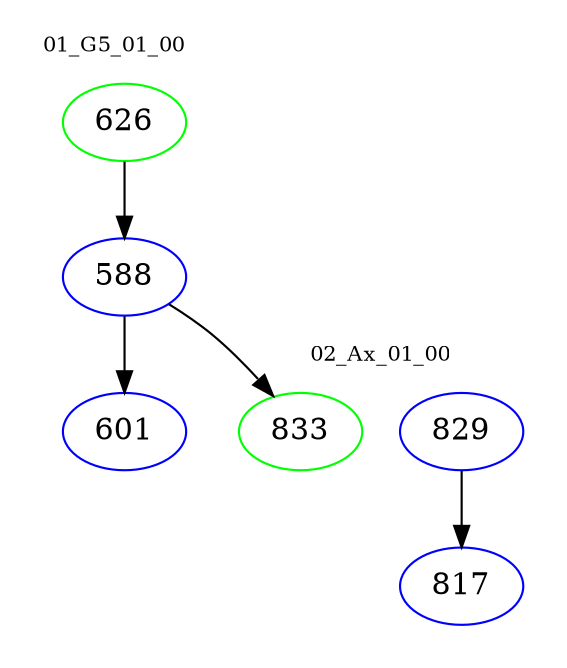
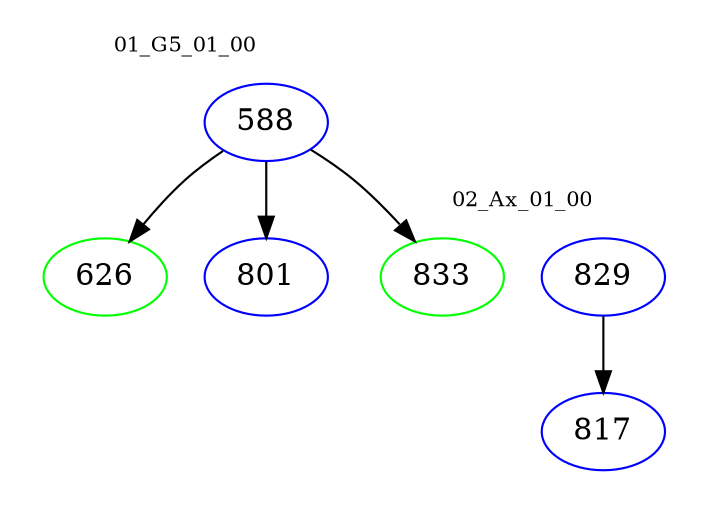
edge "626" -> "588": reversed
node "601": label "601" -> "801"
